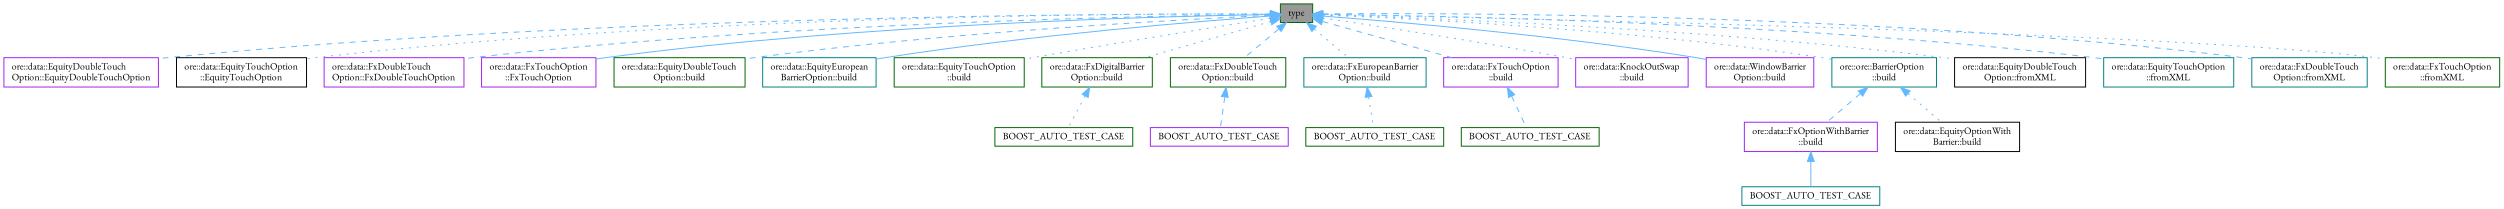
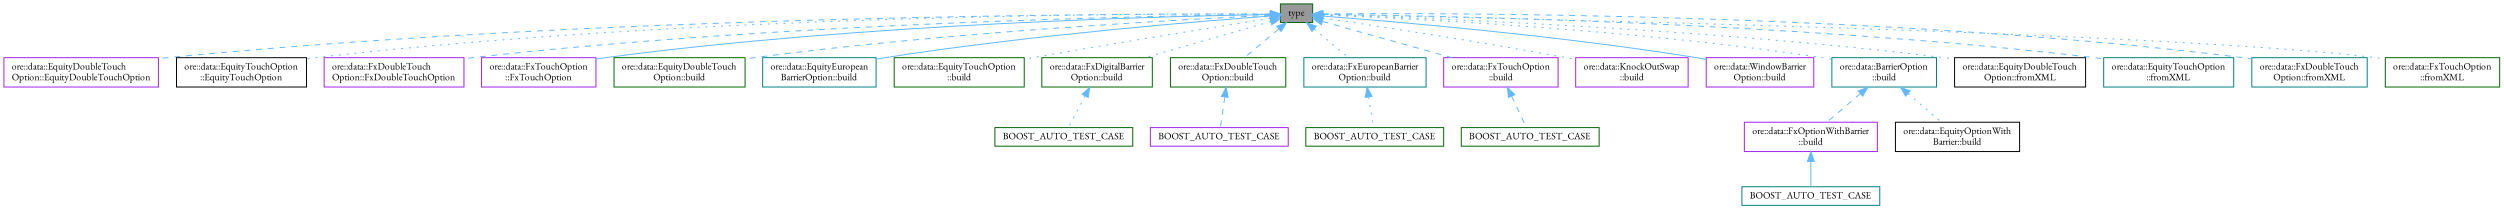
node "ore::ore::BarrierOption ::build": label "ore::ore::BarrierOption ::build" -> "ore::data::BarrierOption ::build"
